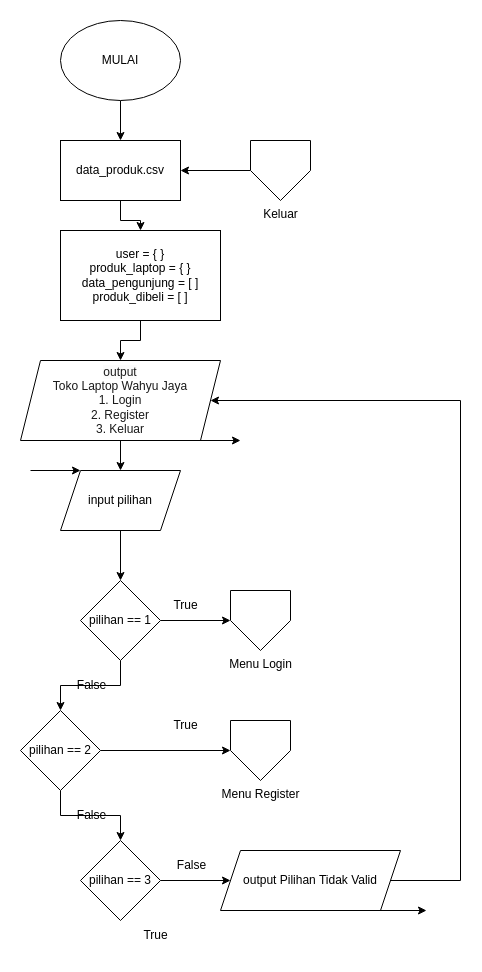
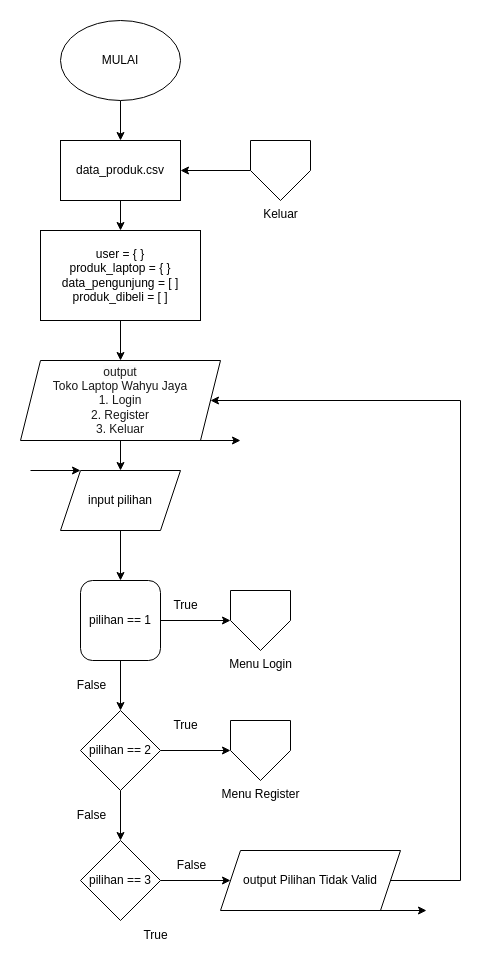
node "user = { } produk_laptop = { } data_pengunjung = [ ] produk_dibeli = [ ]": moved (141, 276) -> (121, 276)
node "pilihan == 1": shape diamond -> rounded rectangle
node "pilihan == 2": moved (61, 751) -> (121, 751)
